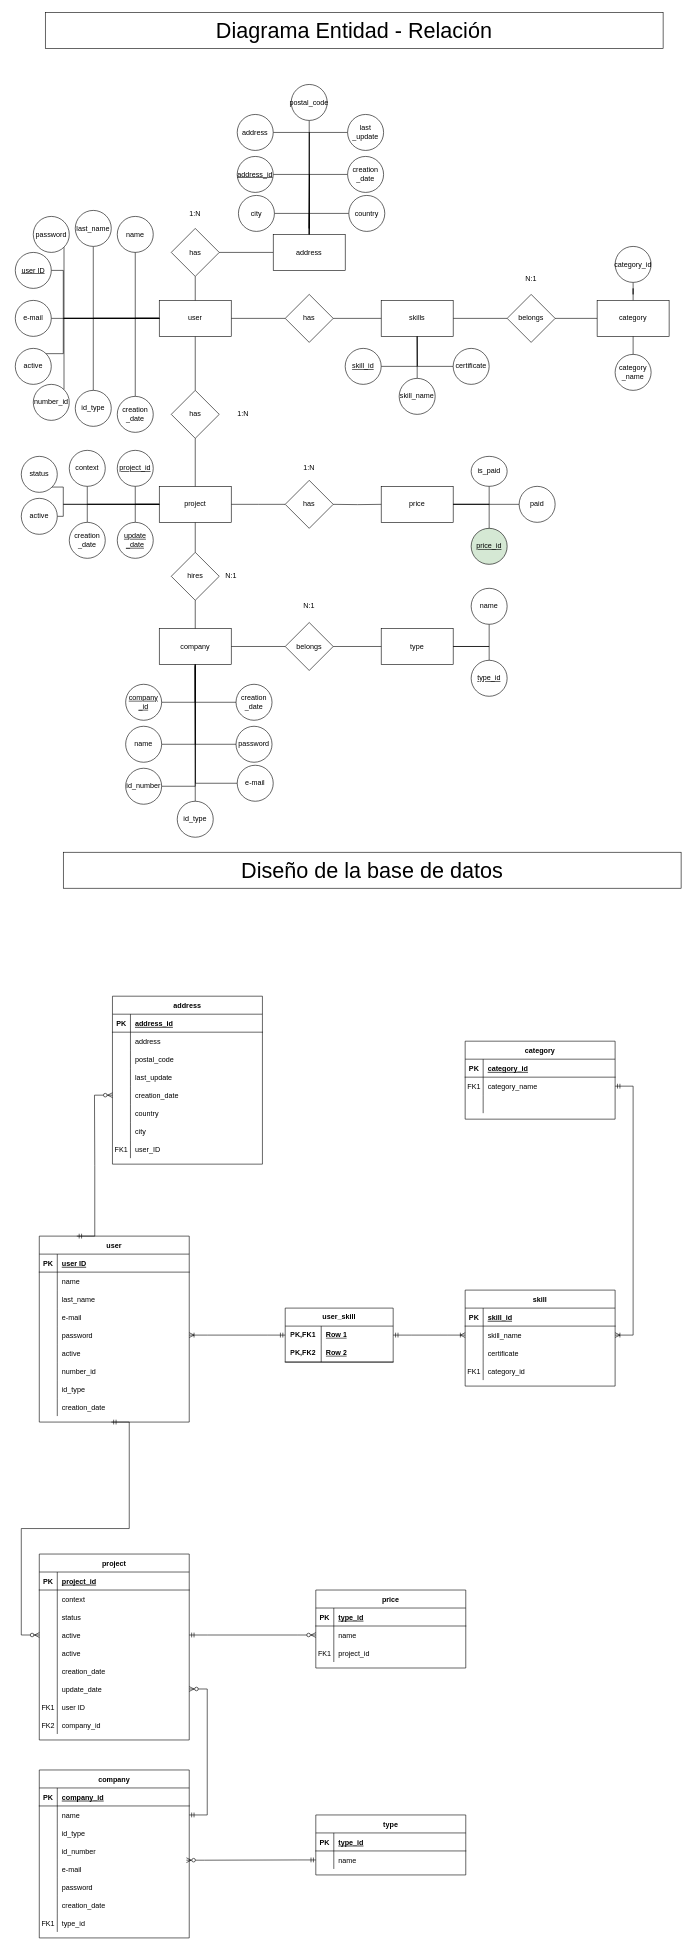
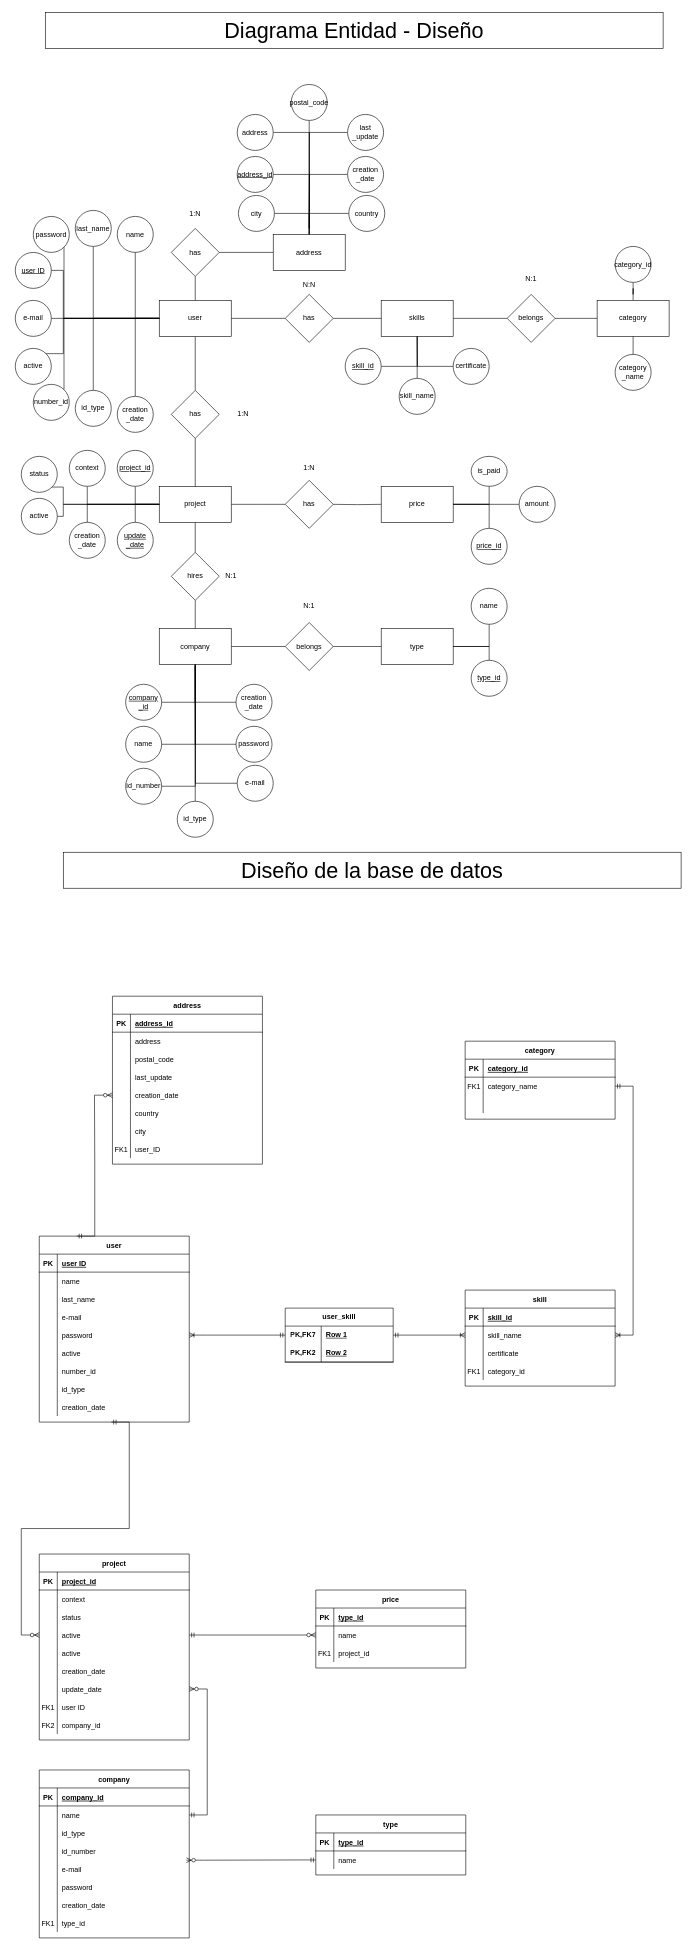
node "Diagrama Entidad - Relación": label "Diagrama Entidad - Relación" -> "Diagrama Entidad - Diseño"
node "N:N": added
node "paid": label "paid" -> "amount"
node "price_id": fillcolor #d5e8d4 -> #ffffff
node "PK,FK1": label "PK,FK1" -> "PK,FK7"
